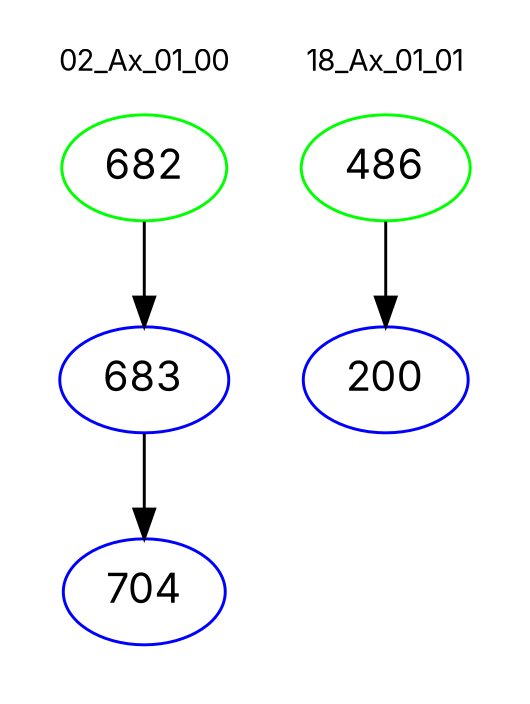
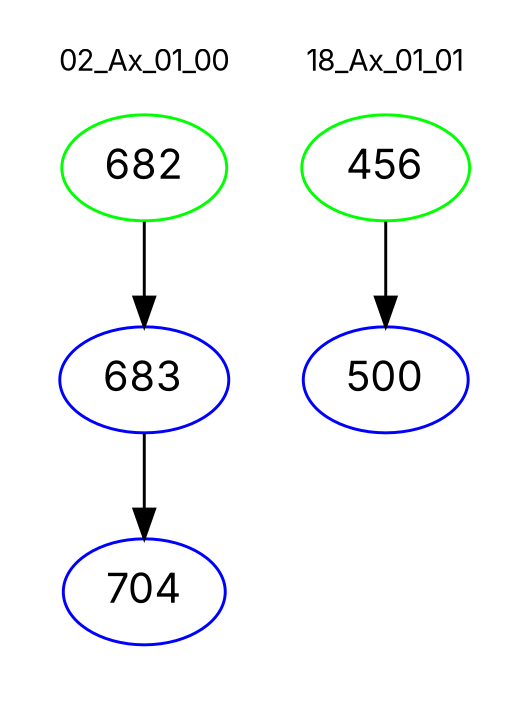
node "486": label "486" -> "456"
node "200": label "200" -> "500"
